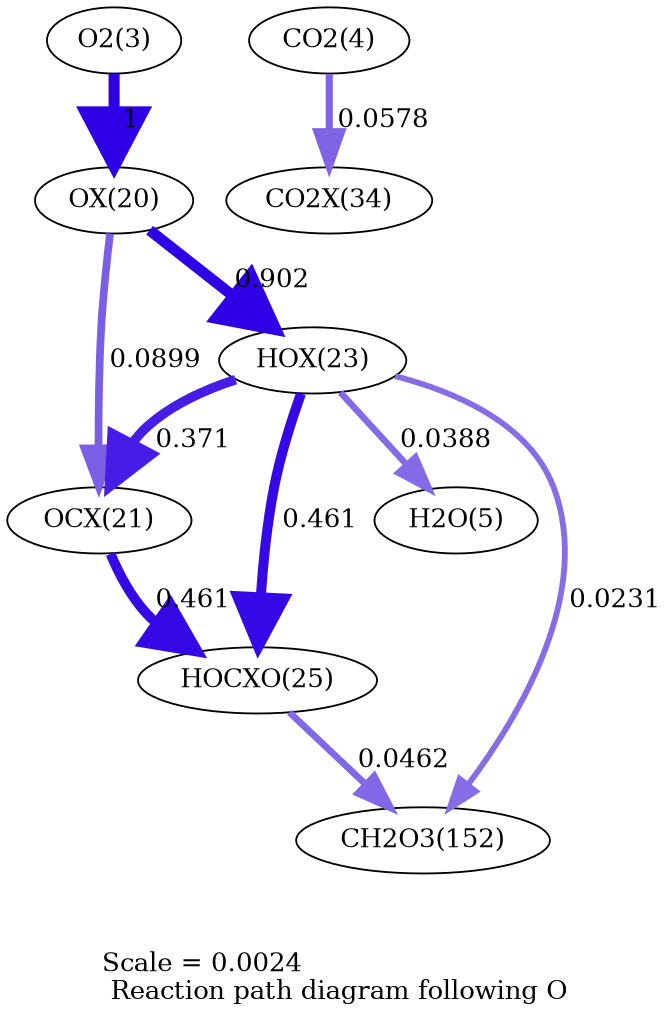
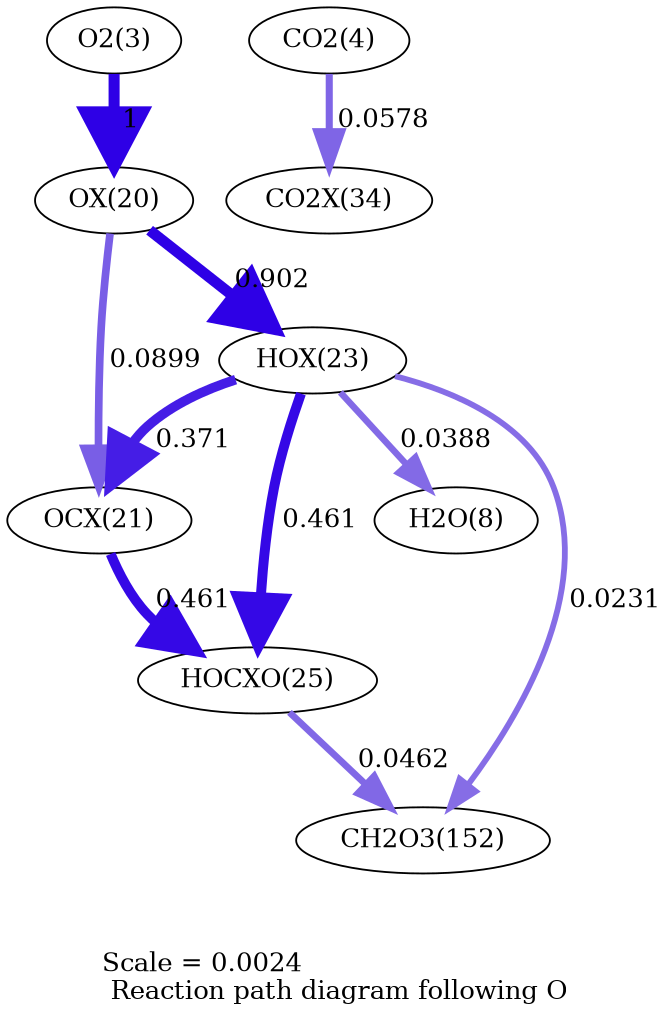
node "H2O(5)": label "H2O(5)" -> "H2O(8)"
